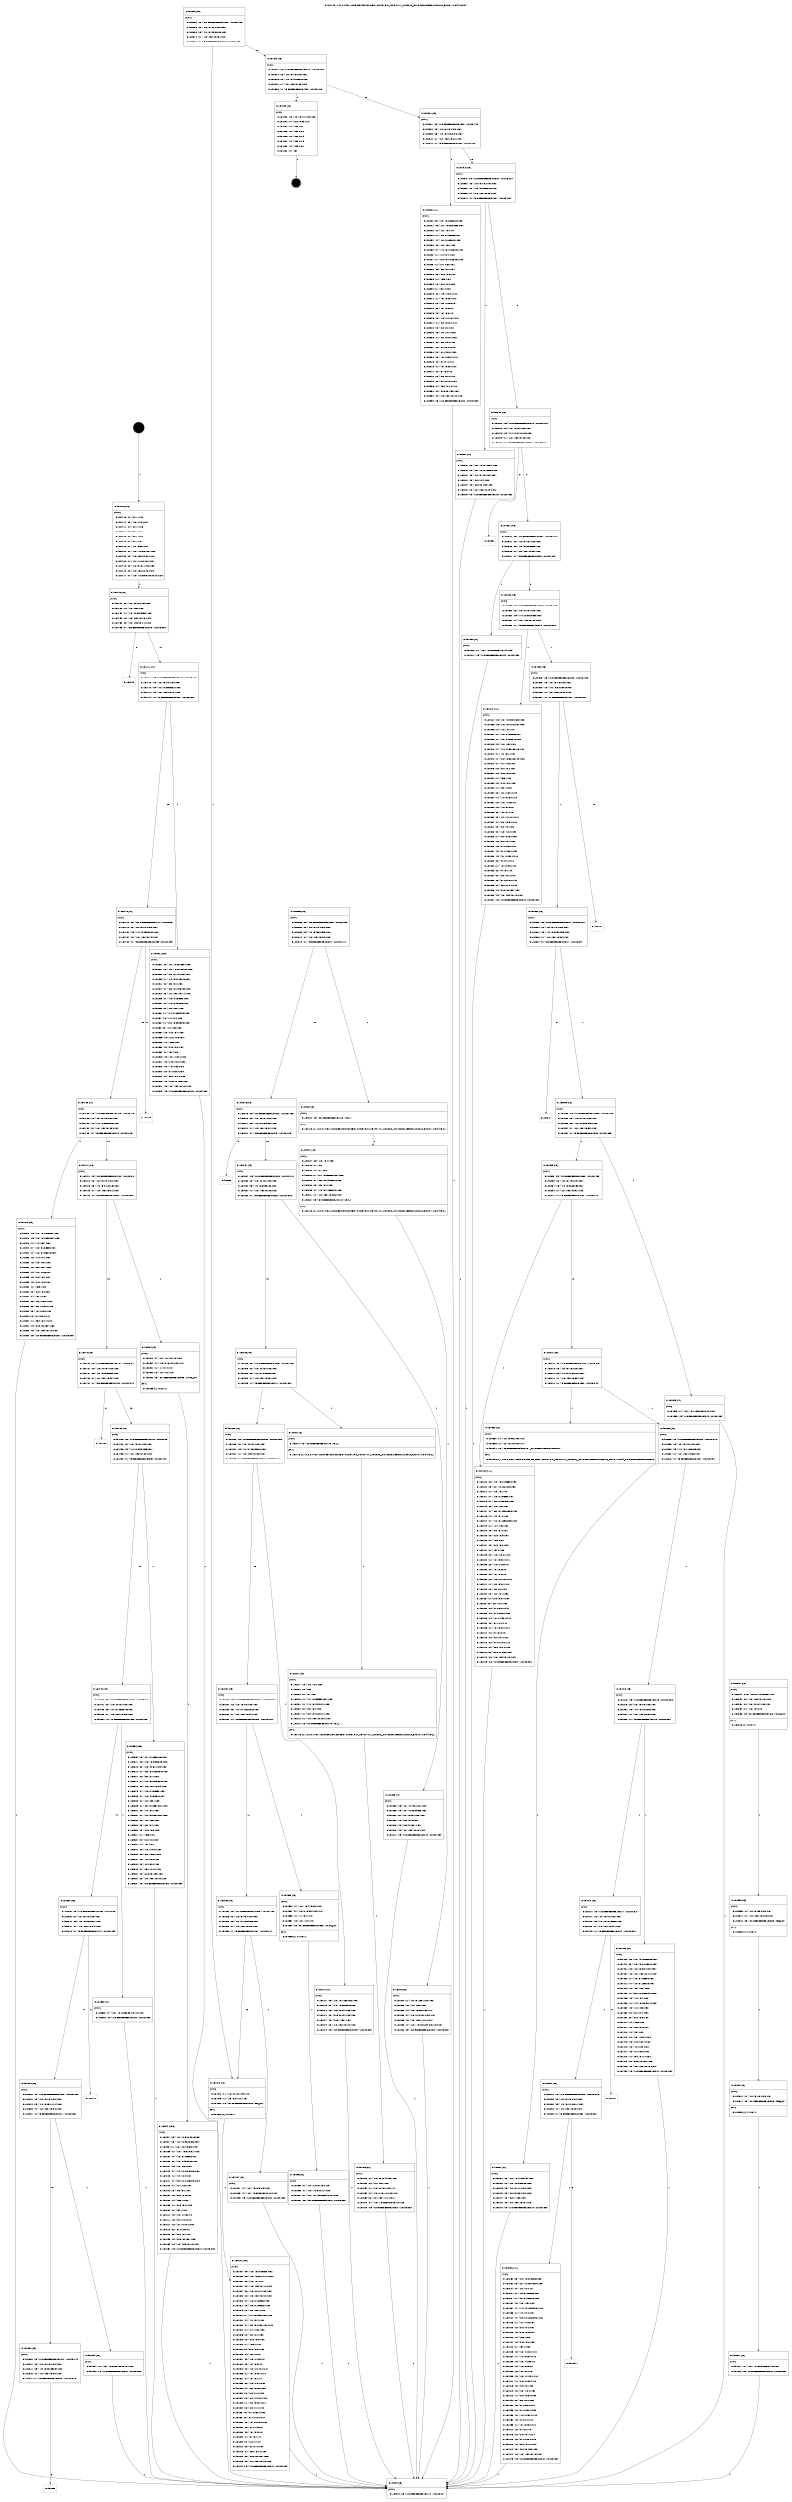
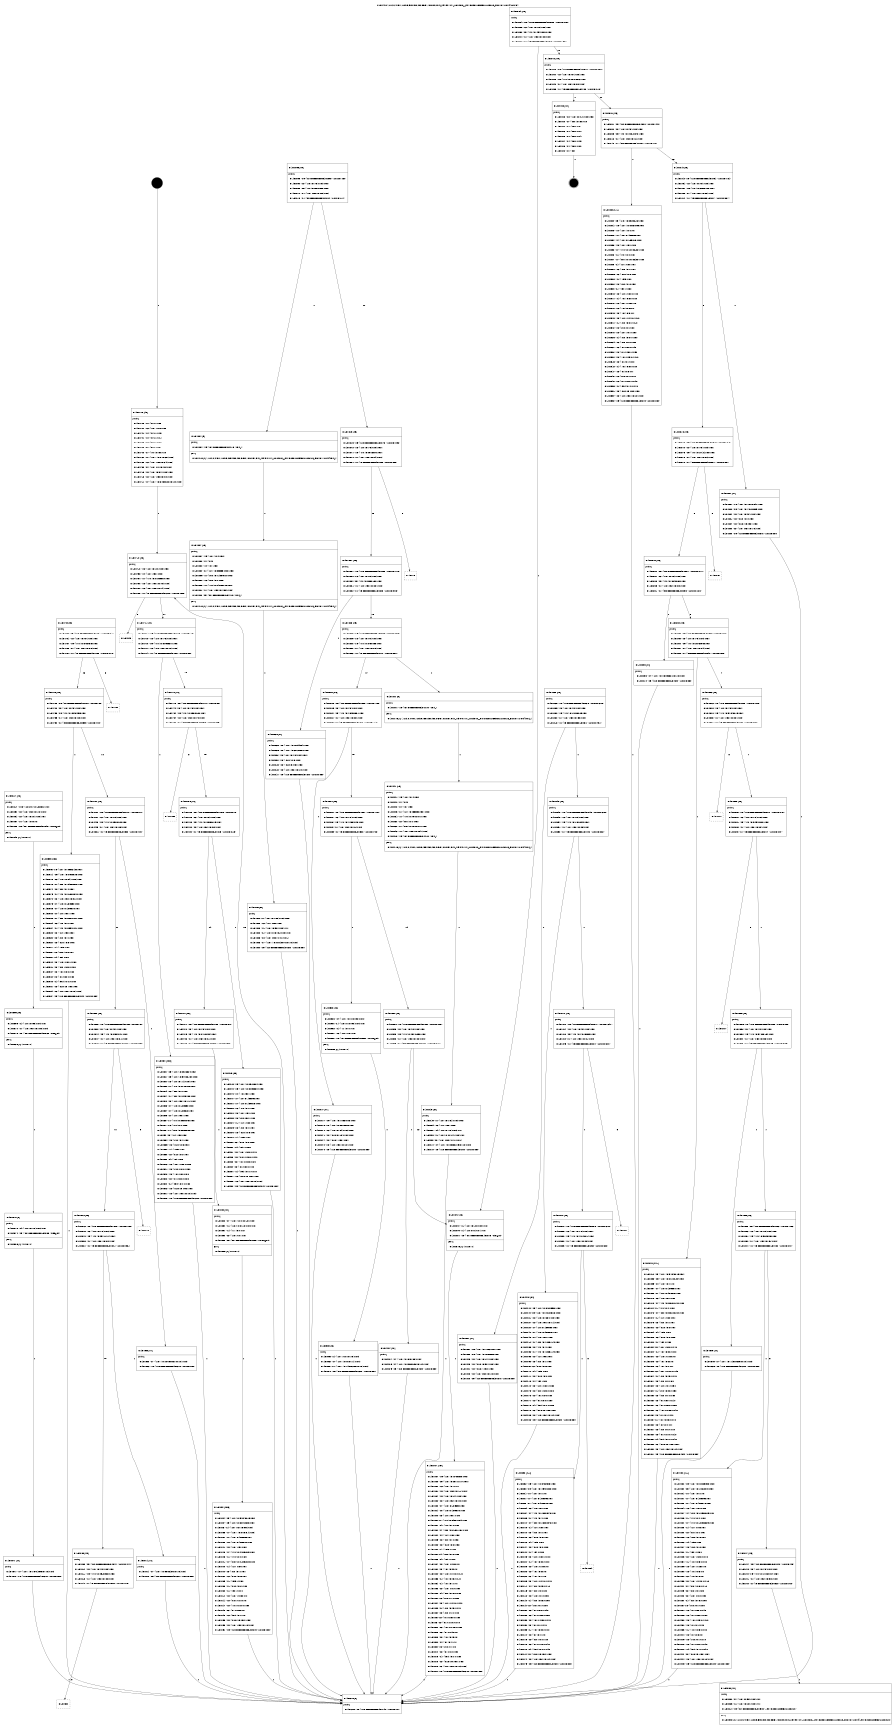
edge "0x40232f [5]" -> "0x40174d [23]": added, label "25"
edge "0x4017a6 [25]" -> "0x4017bf [25]": removed, label "23"
edge "0x401a17 [25]" -> "0x401a30 [25]": removed, label "4"
